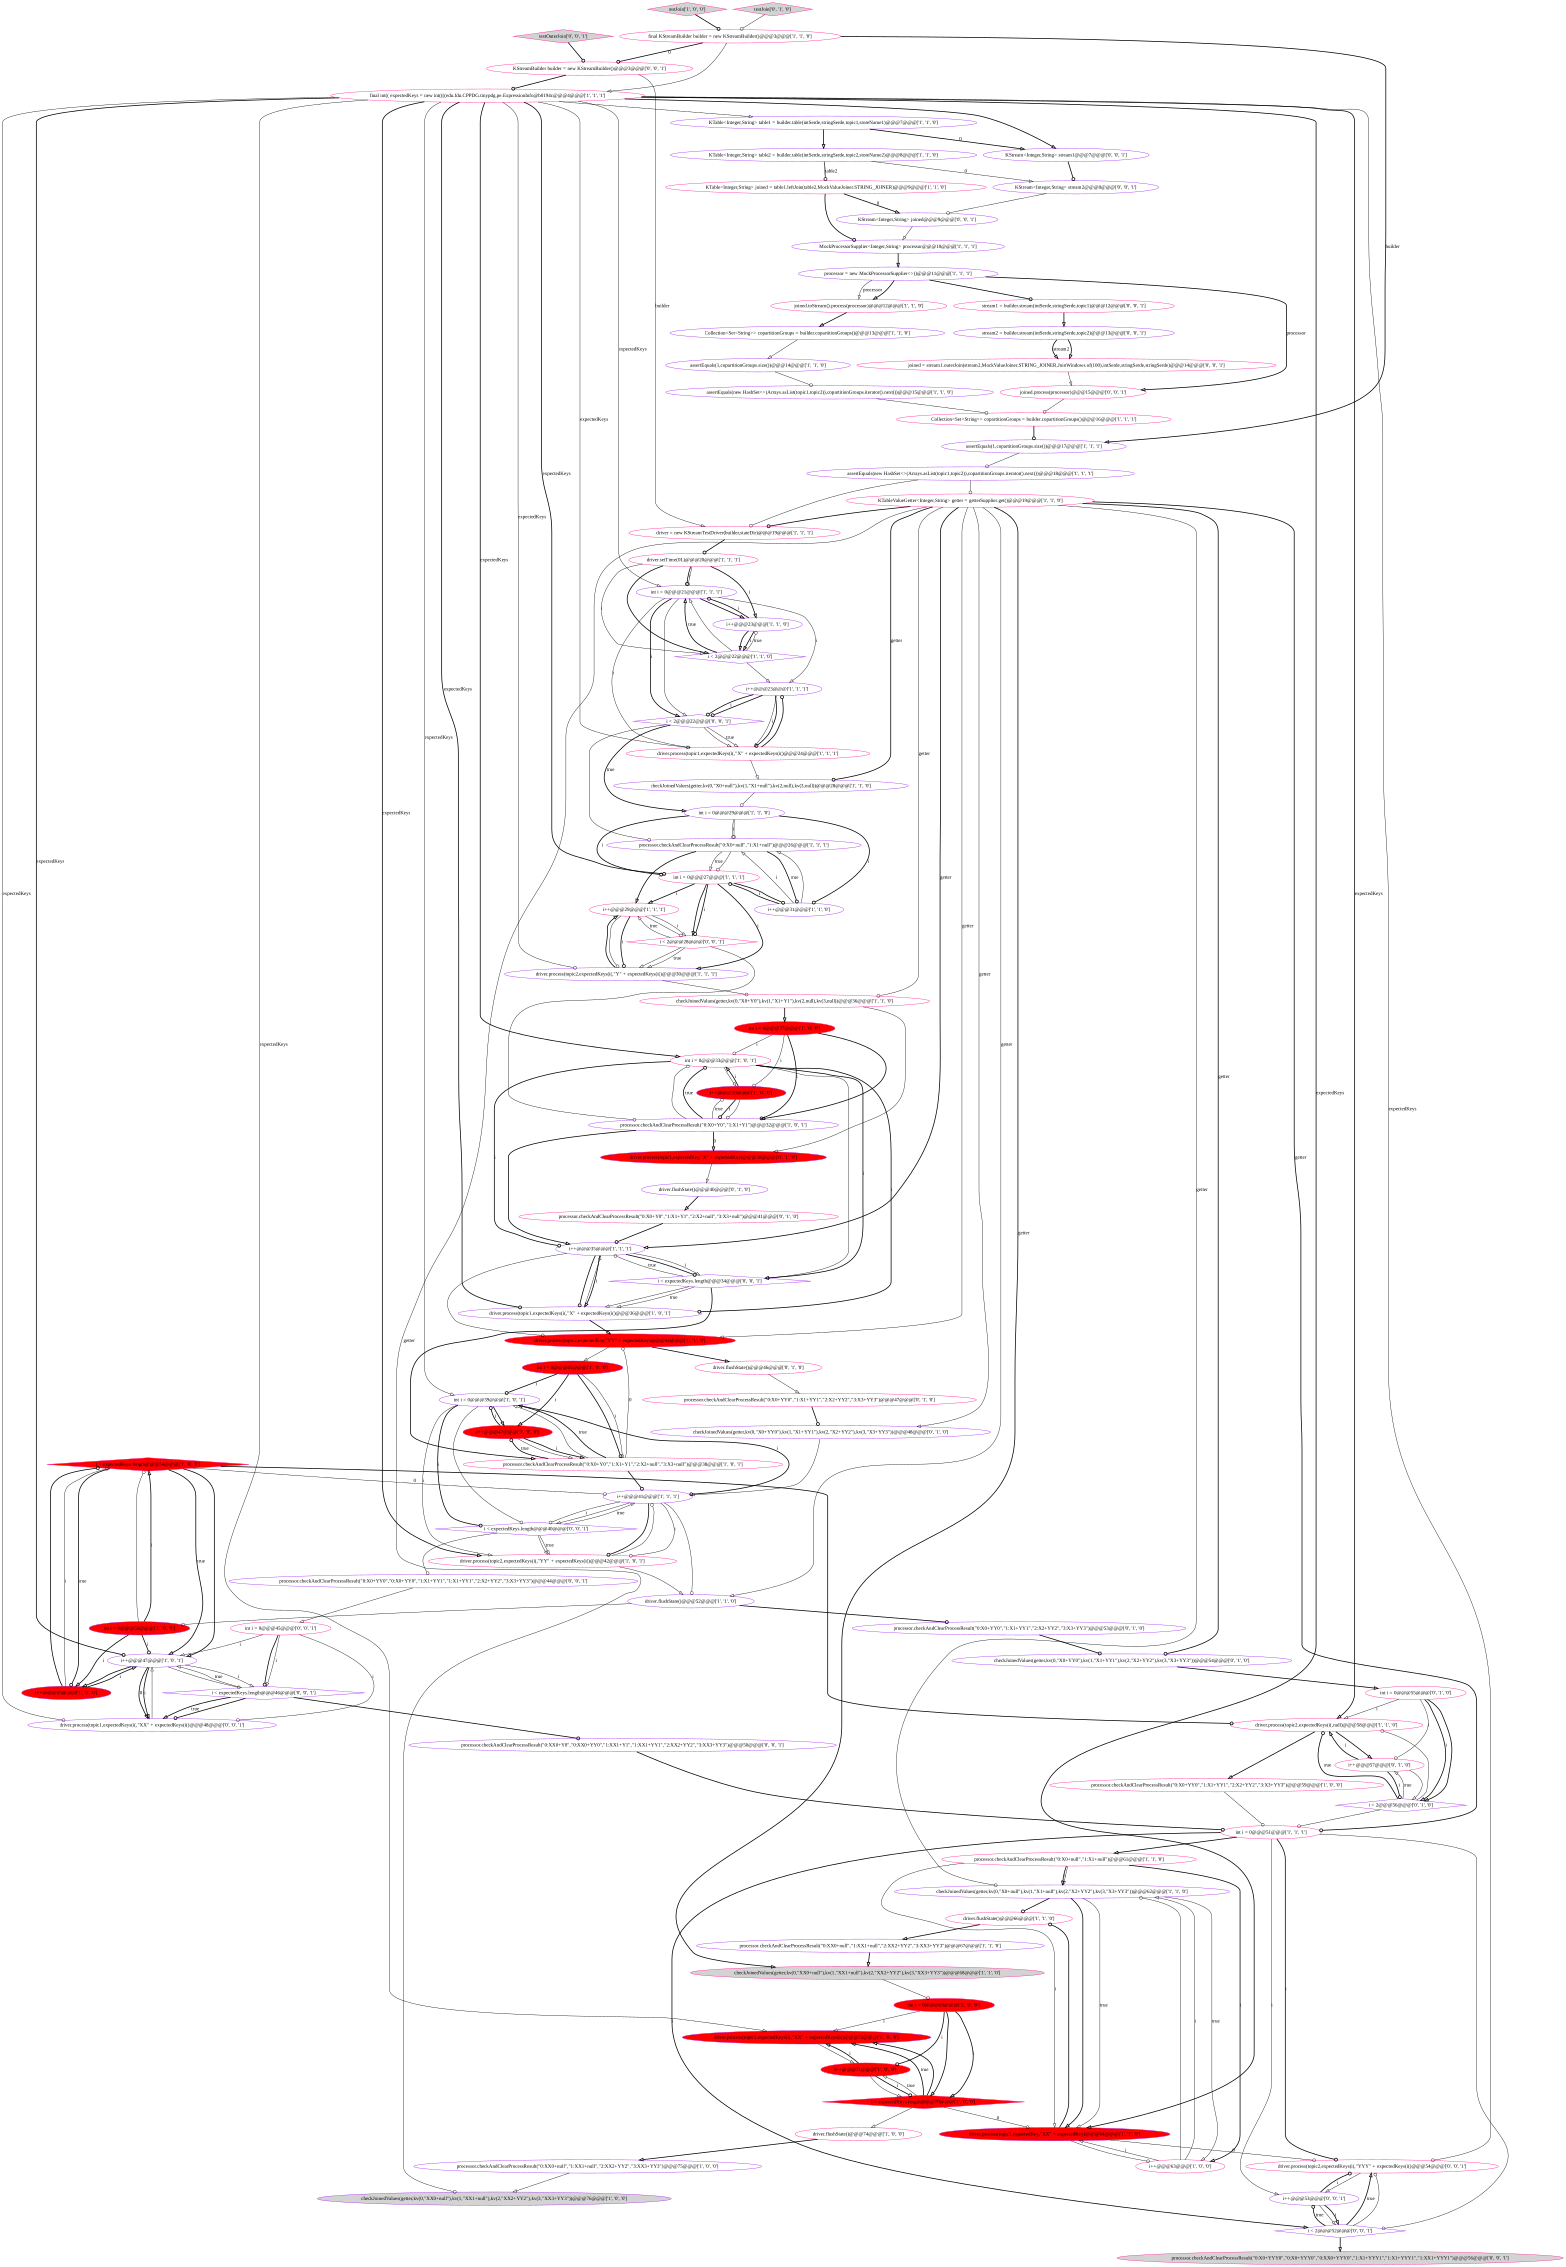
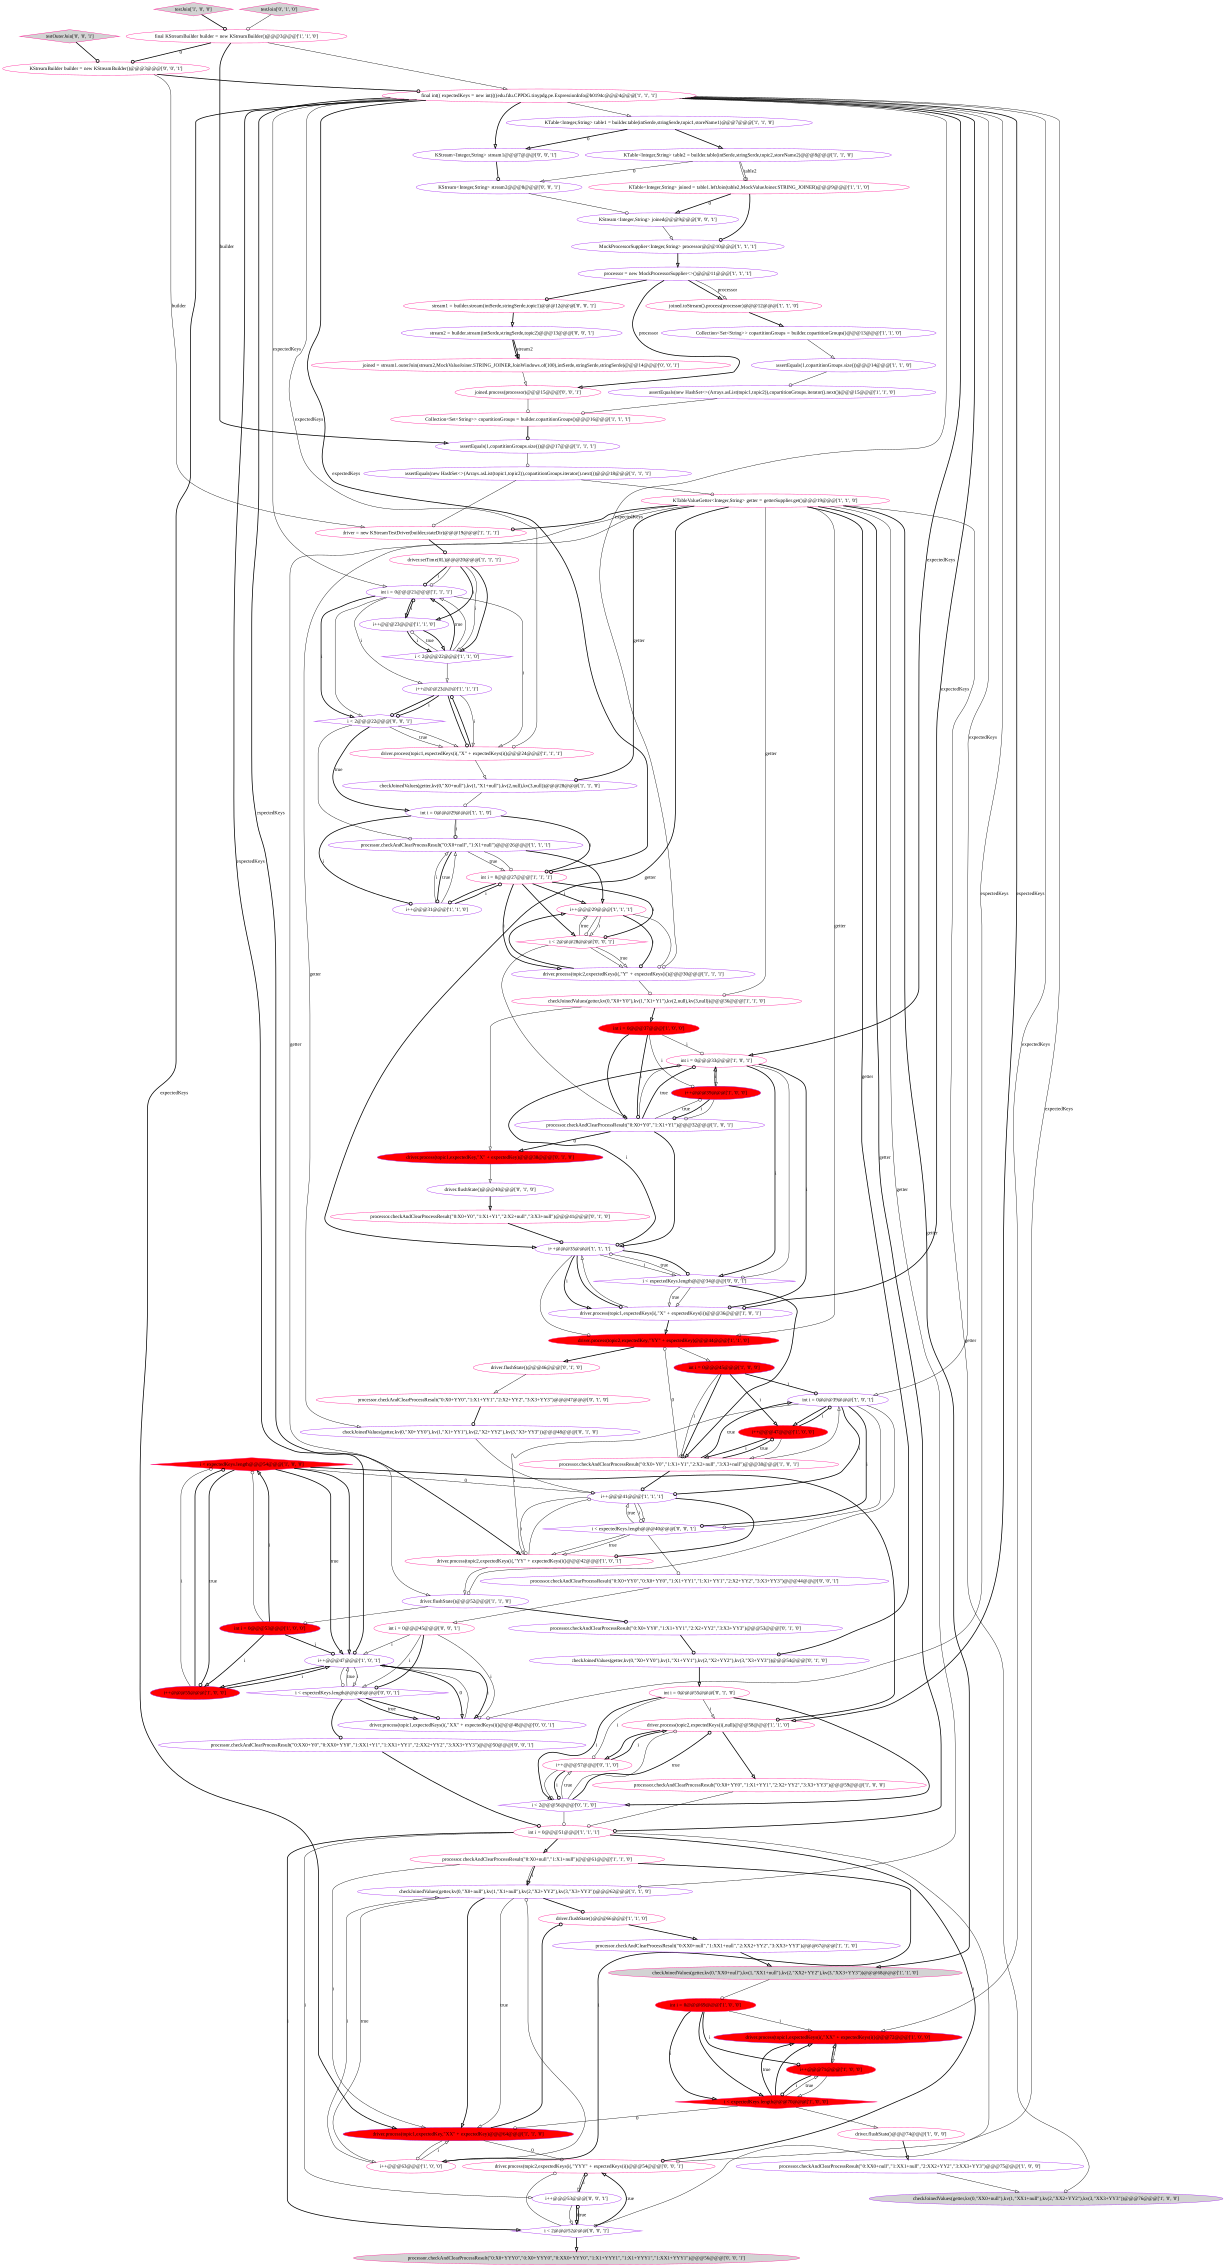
edge "i++@@@41@@@['1', '1', '1']" -> "driver.flushState()@@@52@@@['1', '1', '0']": now "int i = 0@@@39@@@['1', '0', '1']" -> "driver.flushState()@@@52@@@['1', '1', '0']"
